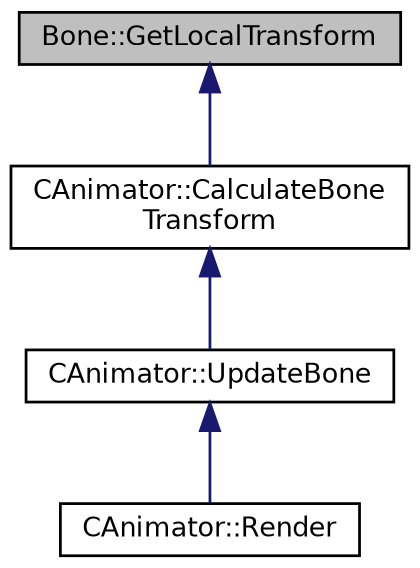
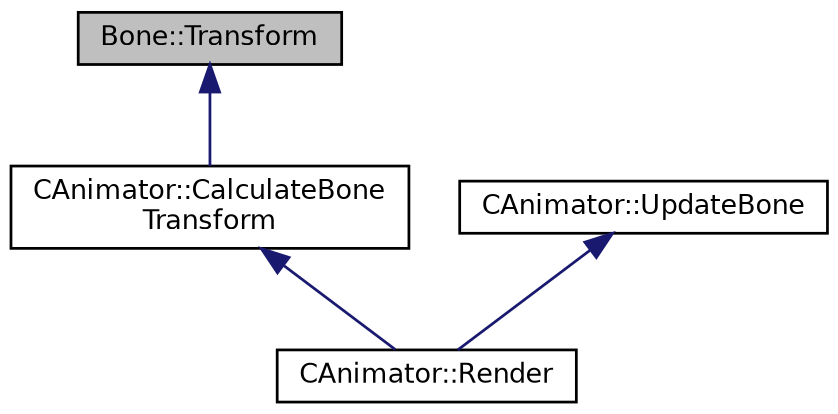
node "Bone::GetLocalTransform": label "Bone::GetLocalTransform" -> "Bone::Transform"
edge "CAnimator::UpdateBone" -> "CAnimator::CalculateBone Transform": now "CAnimator::Render" -> "CAnimator::CalculateBone Transform"
